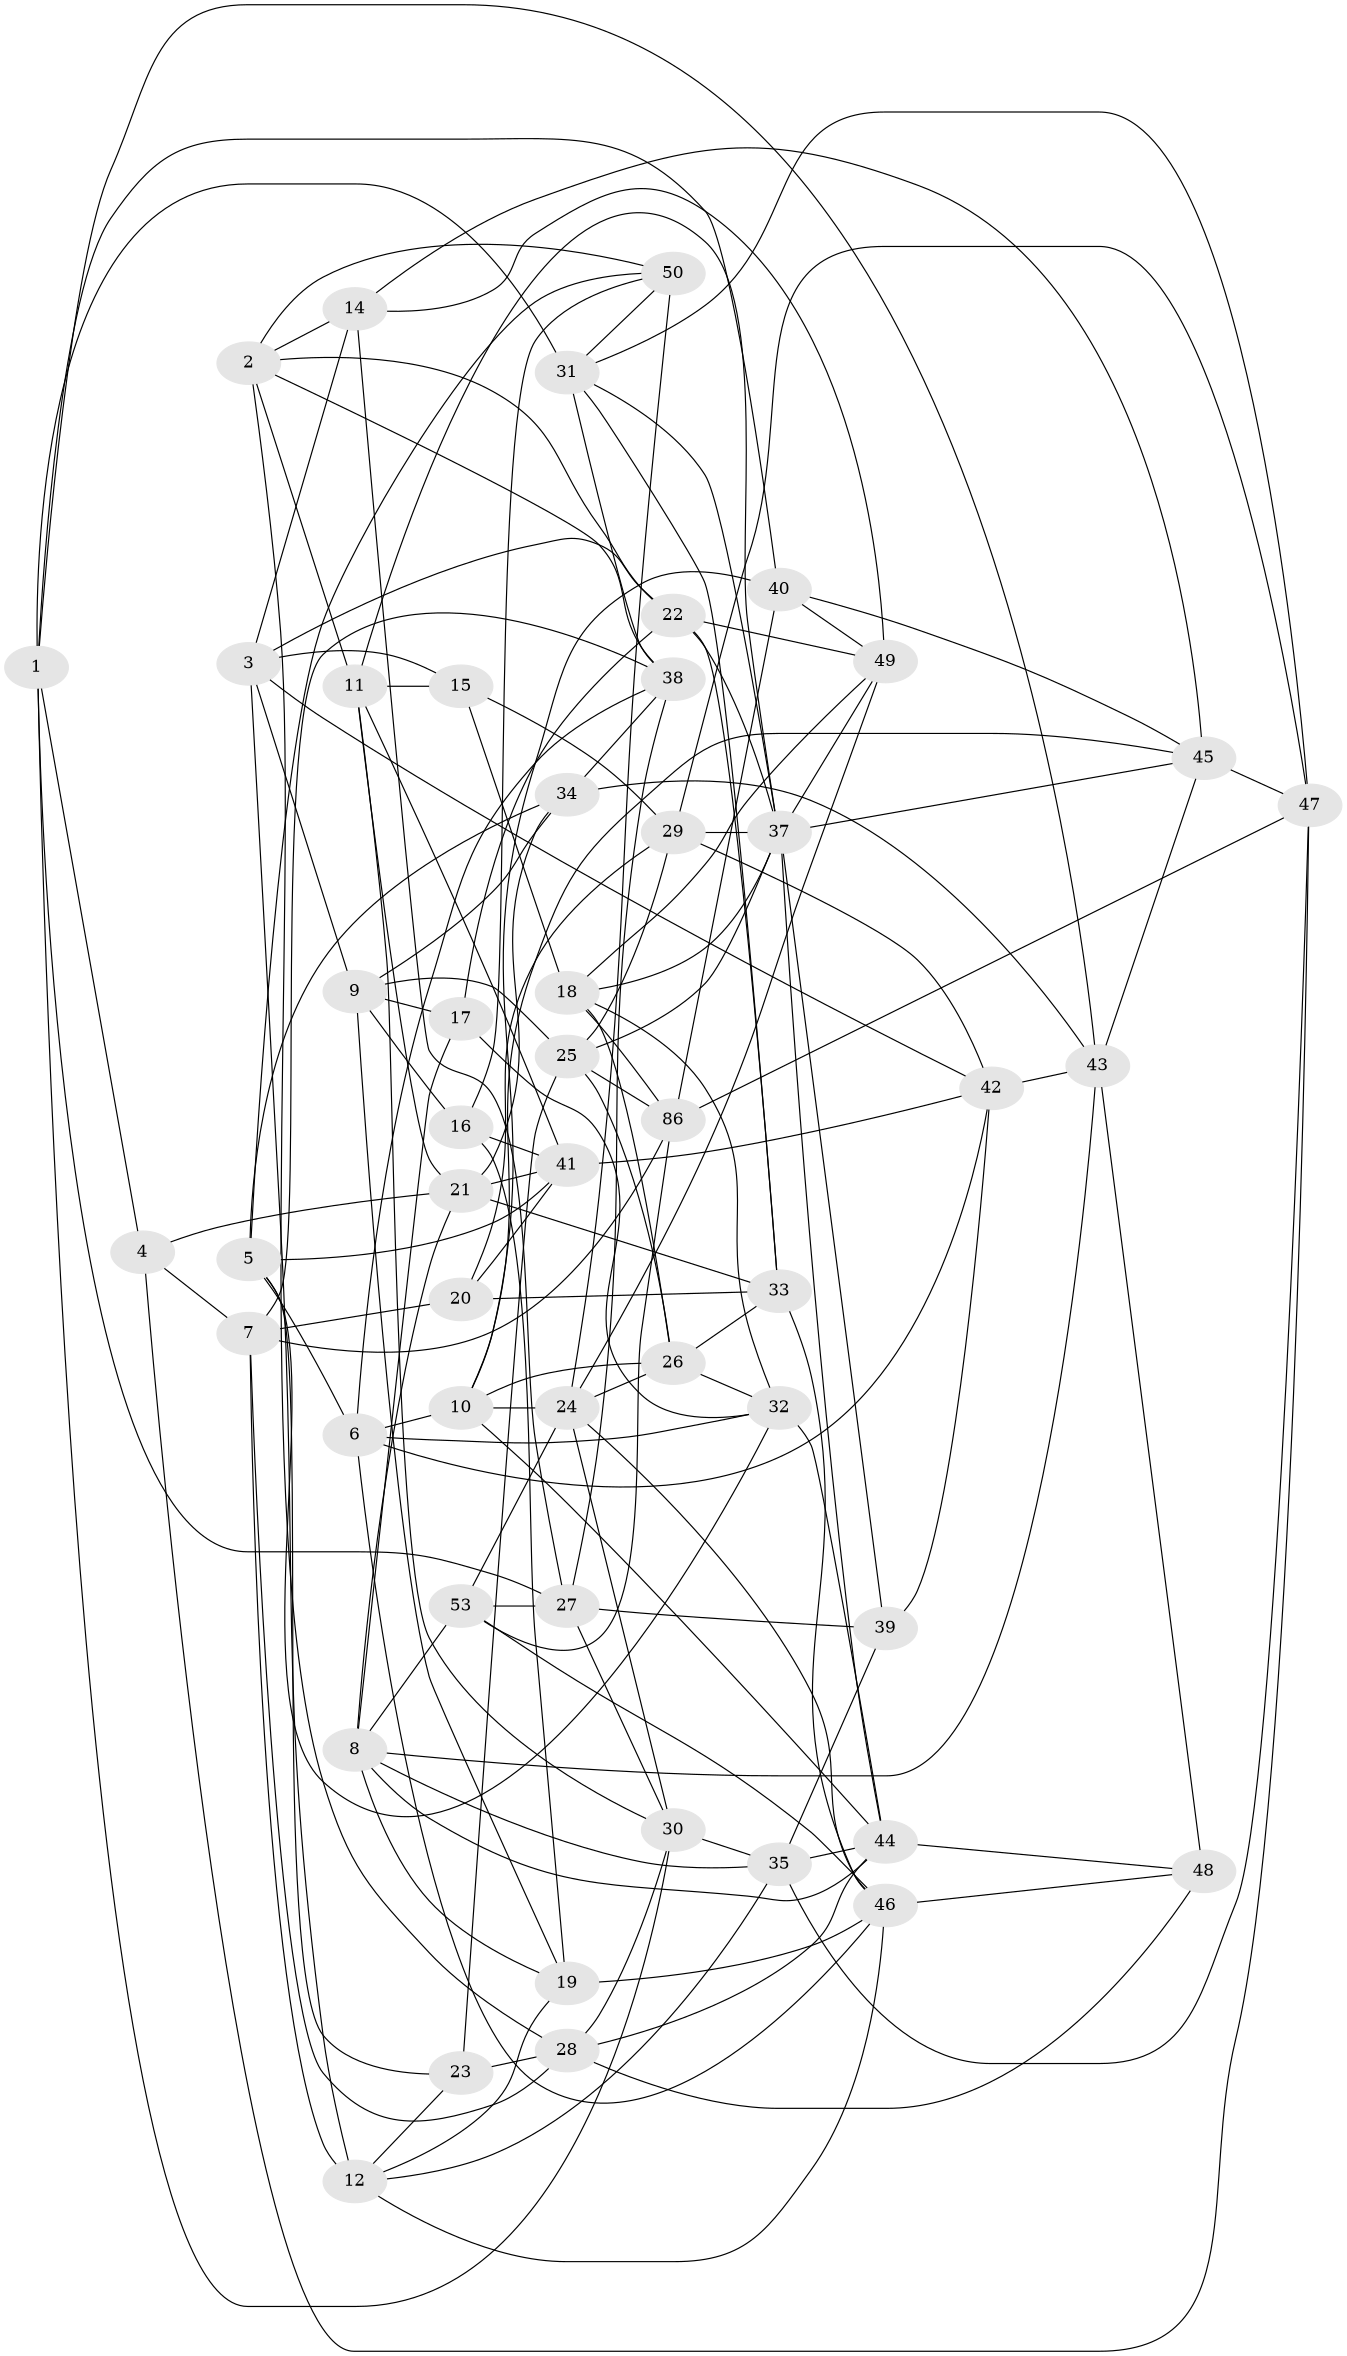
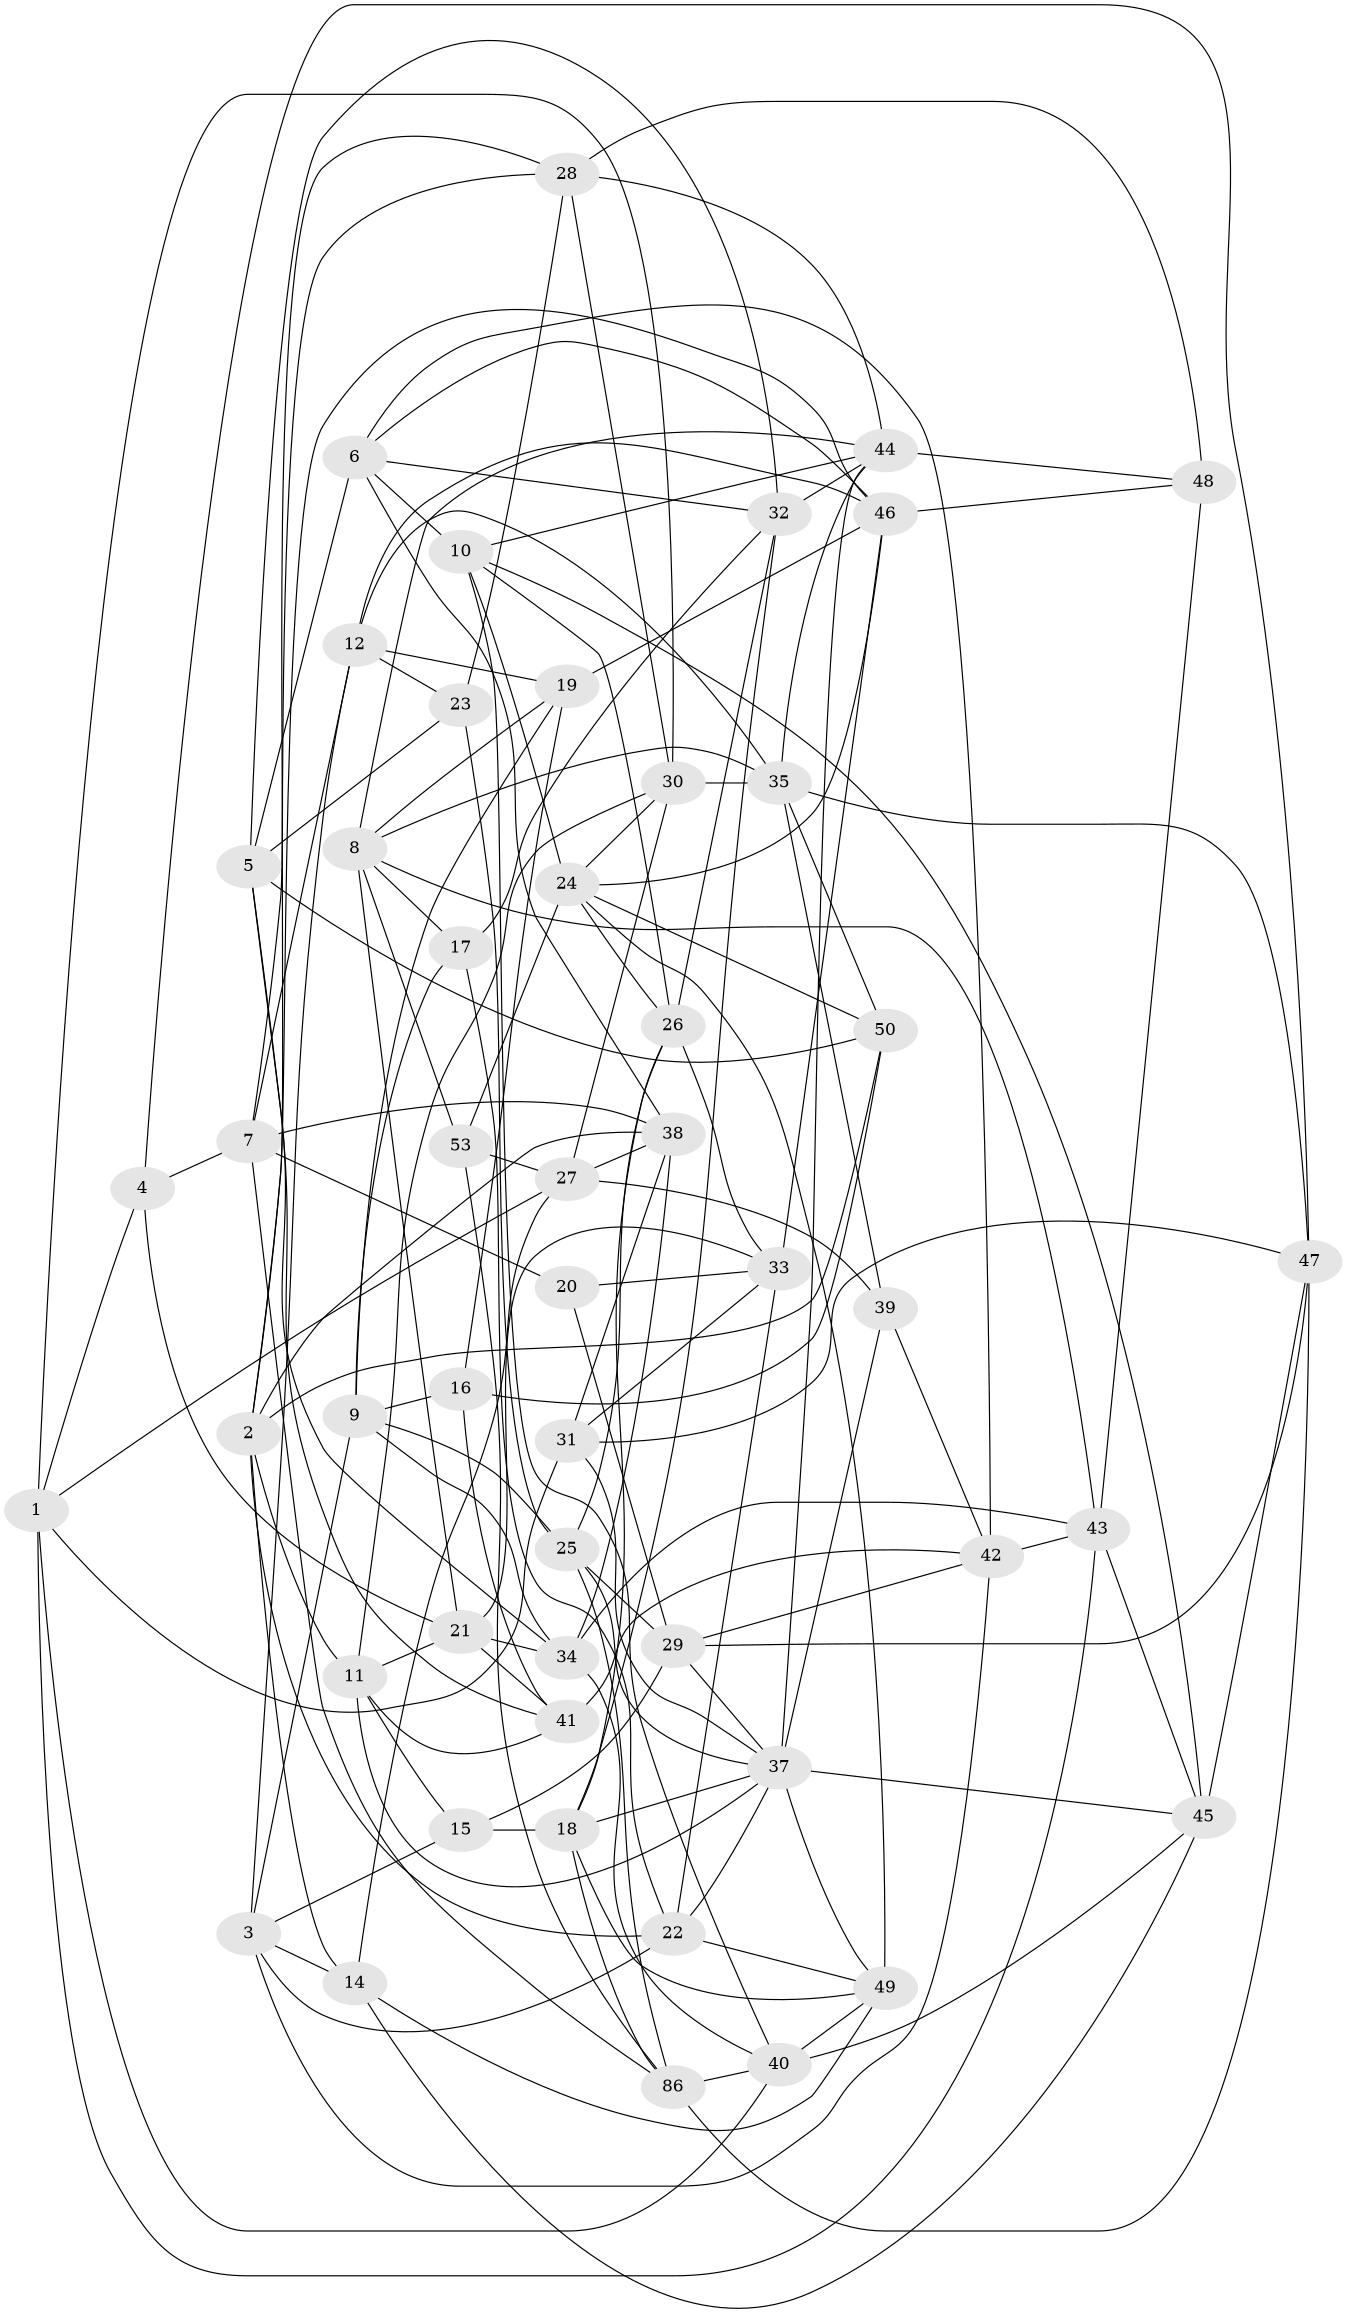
edge "50" -- "31": now "50" -- "35"
edge "41" -- "20": removed
edge "53" -- "46": now "2" -- "46"
edge "34" -- "40": added
